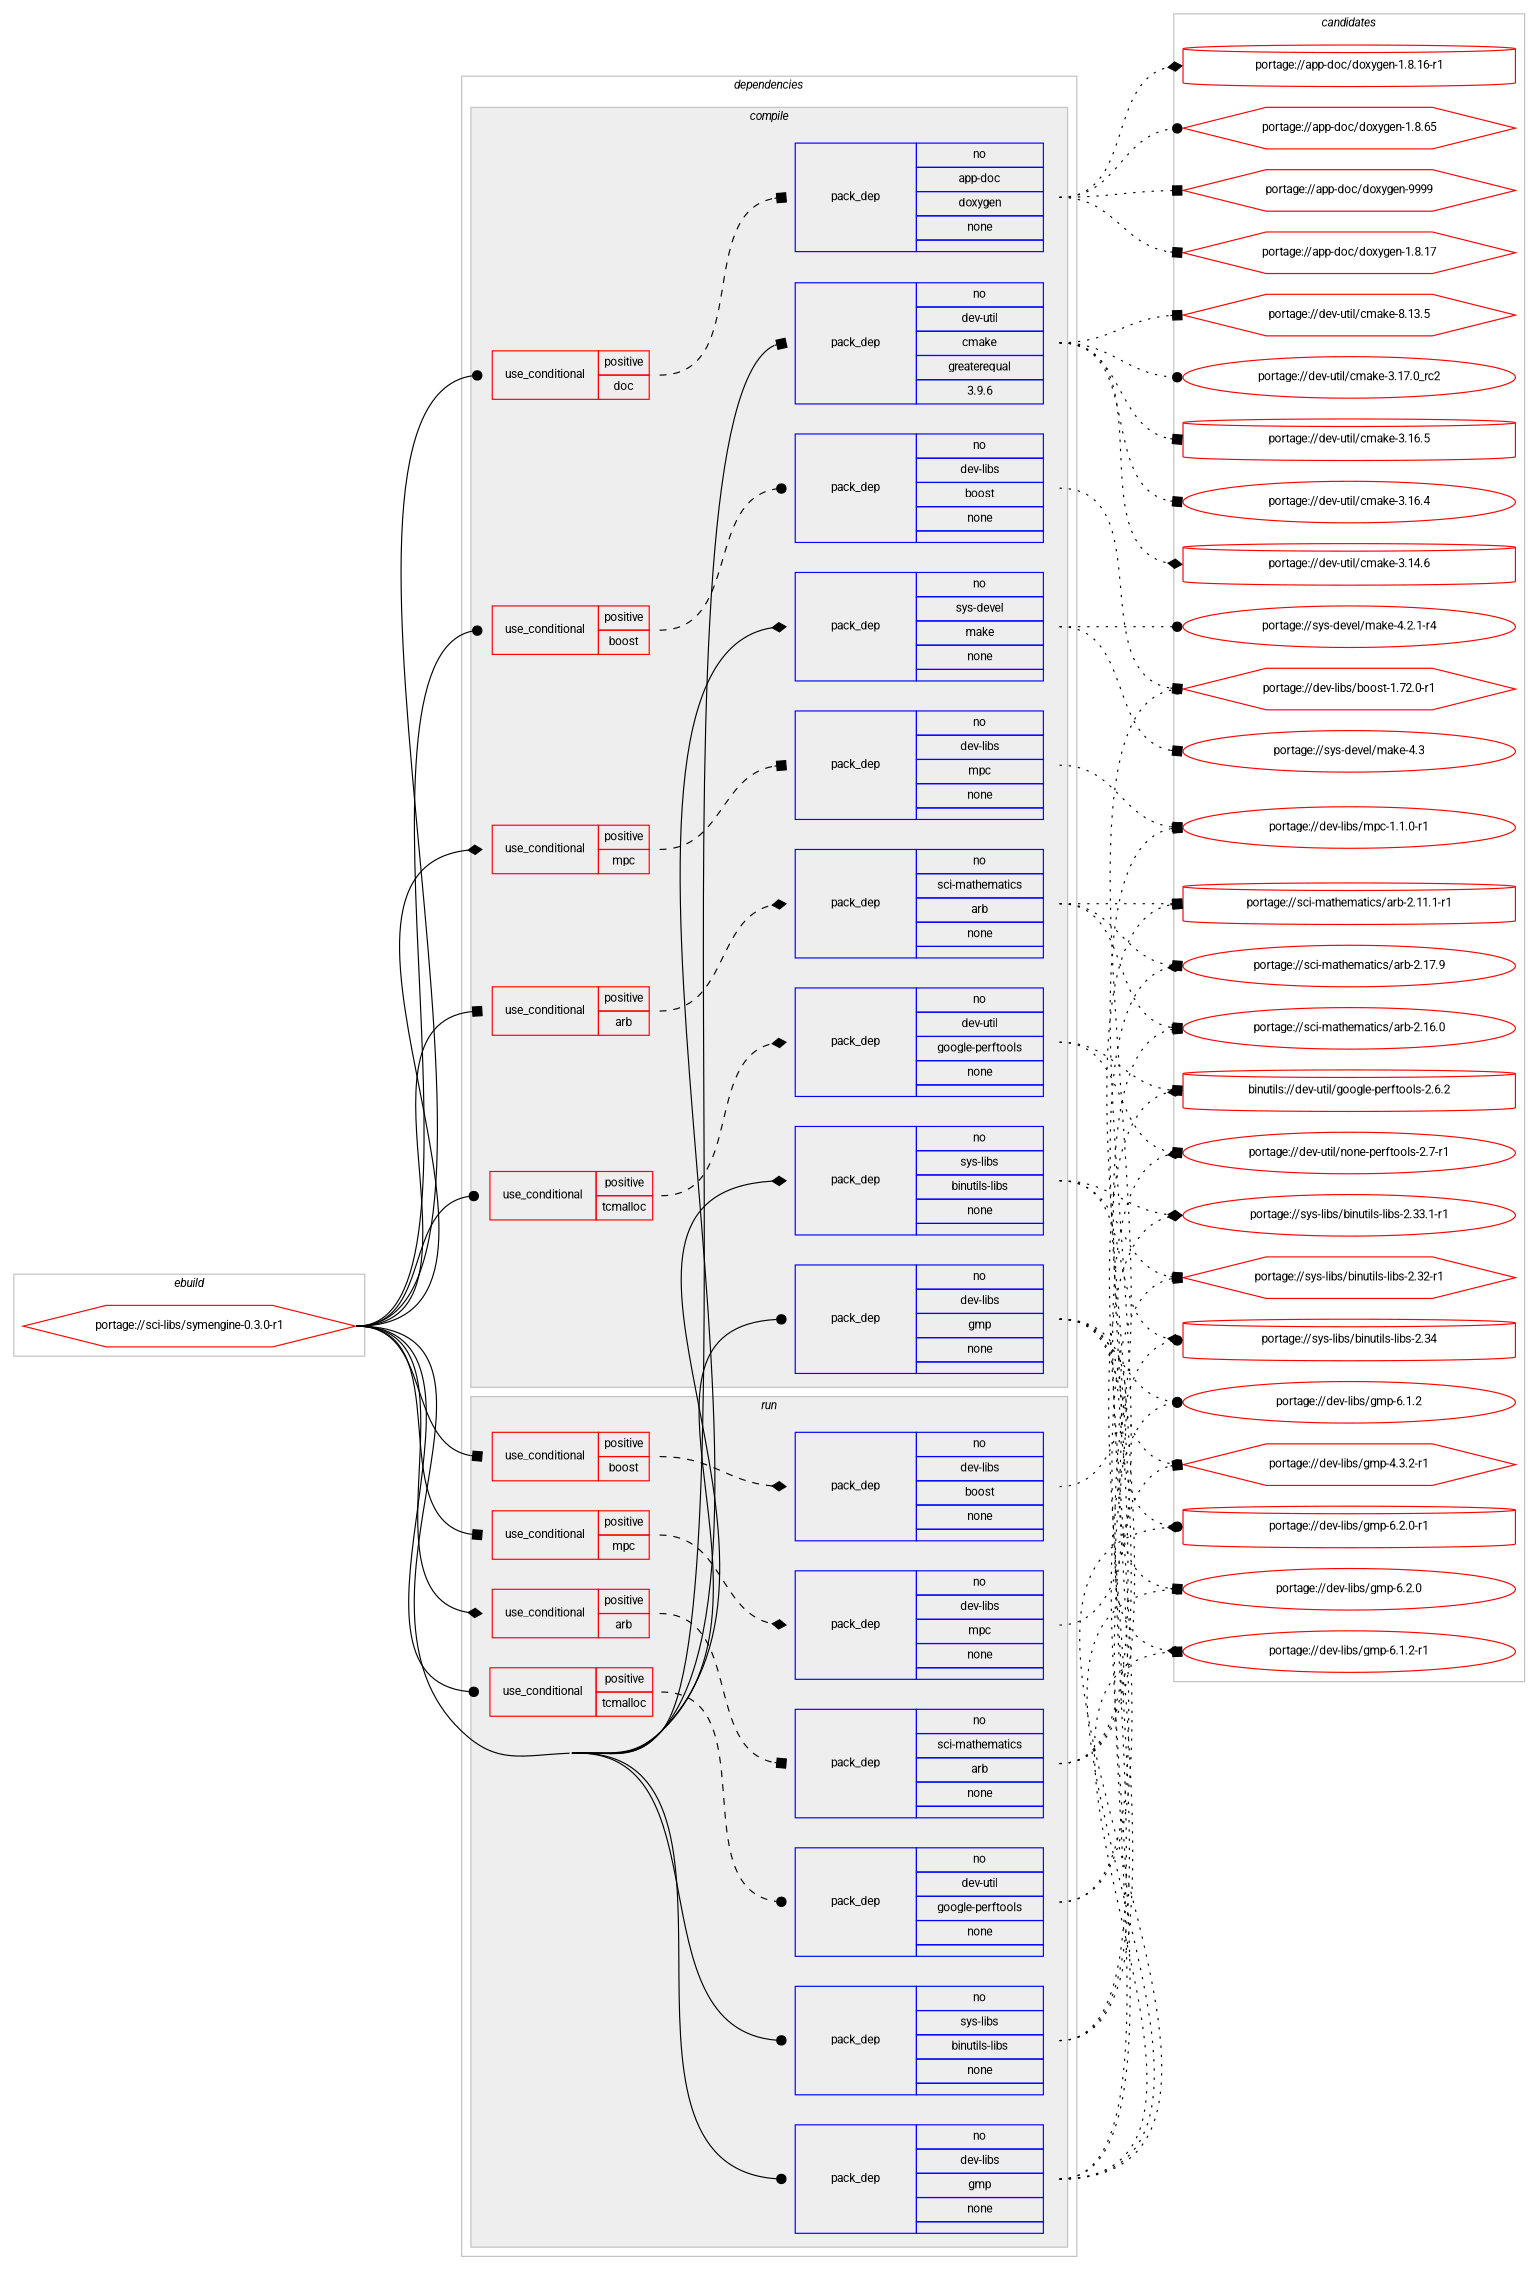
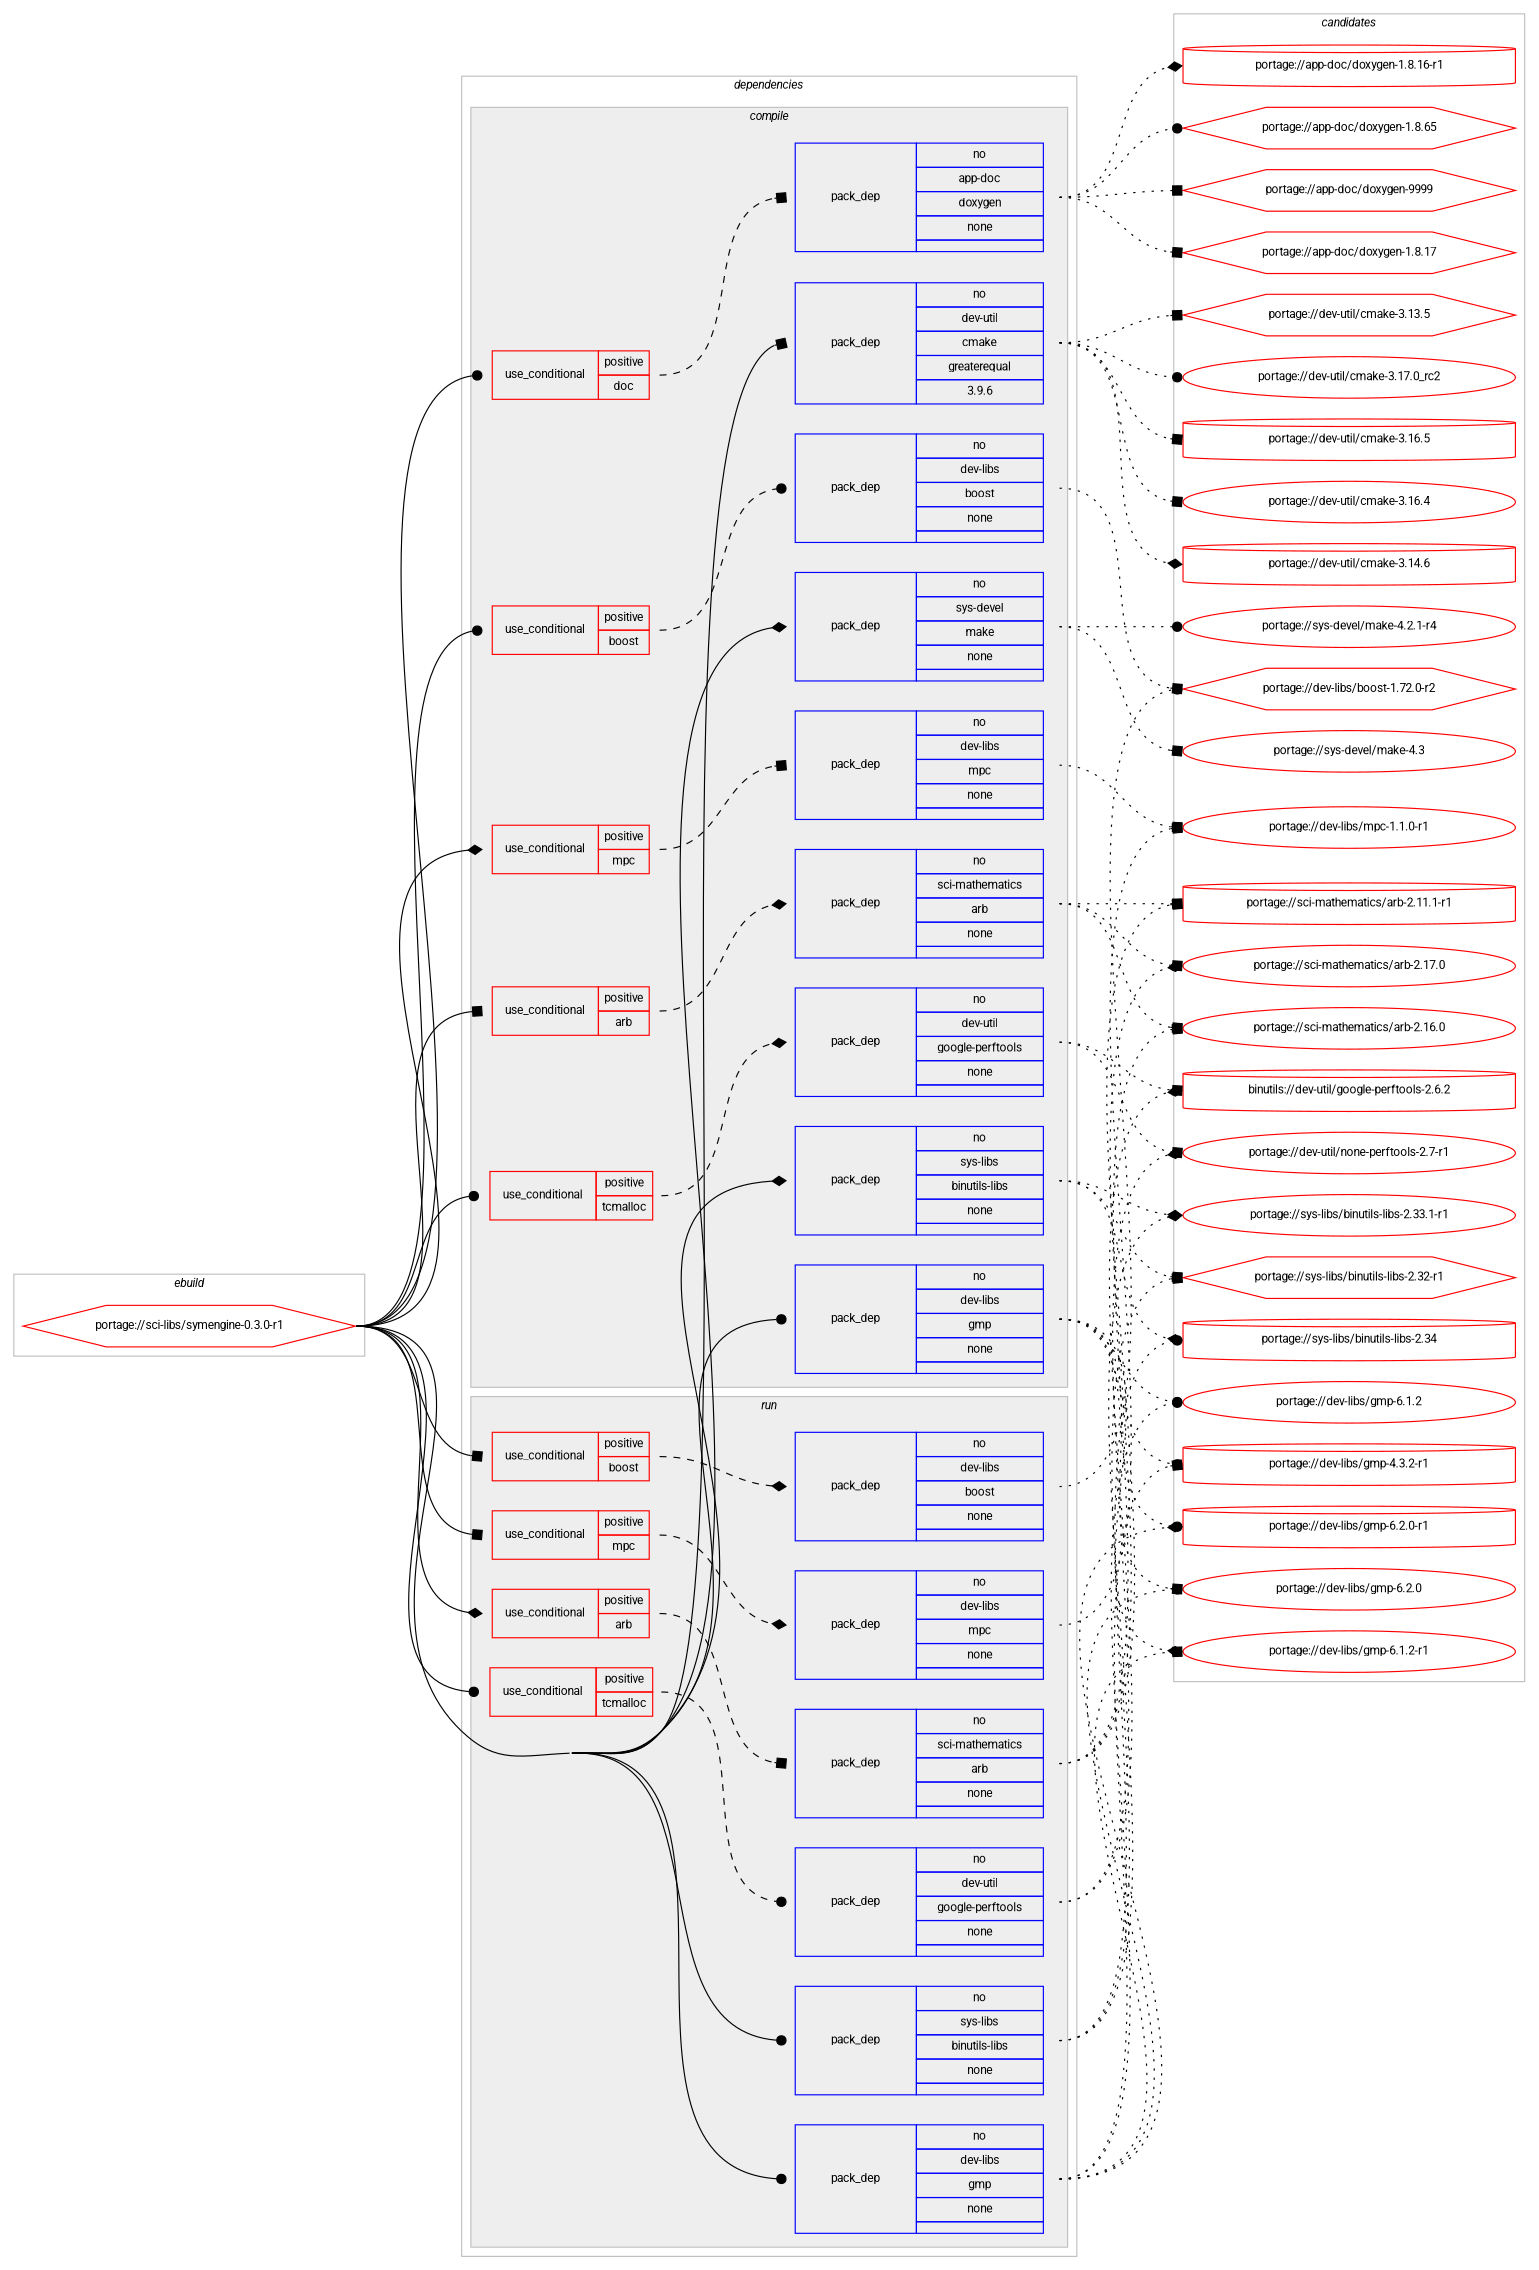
node "portage://dev-util/cmake-8.13.5": label "portage://dev-util/cmake-8.13.5" -> "portage://dev-util/cmake-3.13.5"
node "portage://dev-libs/boost-1.72.0-r1": label "portage://dev-libs/boost-1.72.0-r1" -> "portage://dev-libs/boost-1.72.0-r2"
node "portage://sci-mathematics/arb-2.17.9": label "portage://sci-mathematics/arb-2.17.9" -> "portage://sci-mathematics/arb-2.17.0"
node "portage://dev-libs/gmp-4.3.2-r1": shape hexagon -> cylinder
